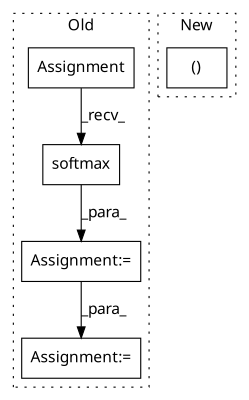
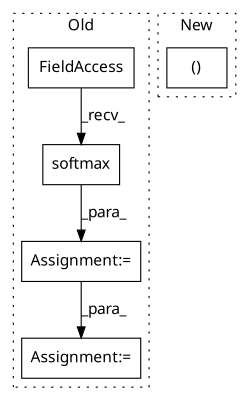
node "Assignment": label "Assignment" -> "FieldAccess"
